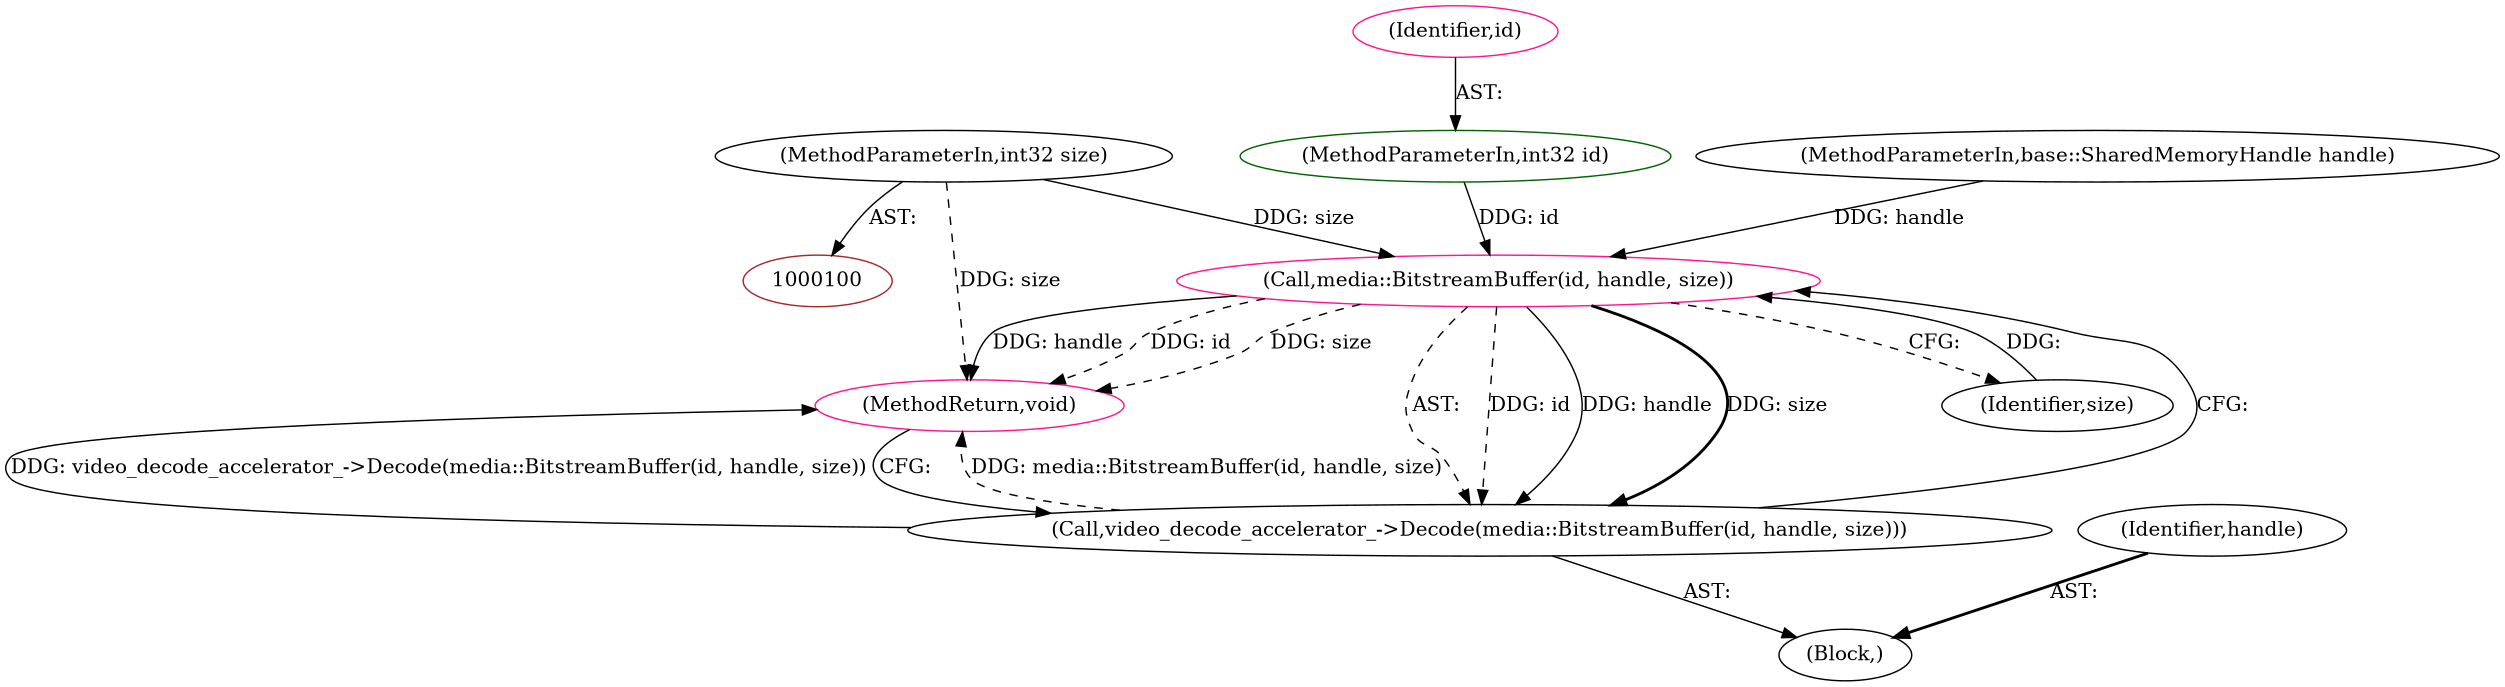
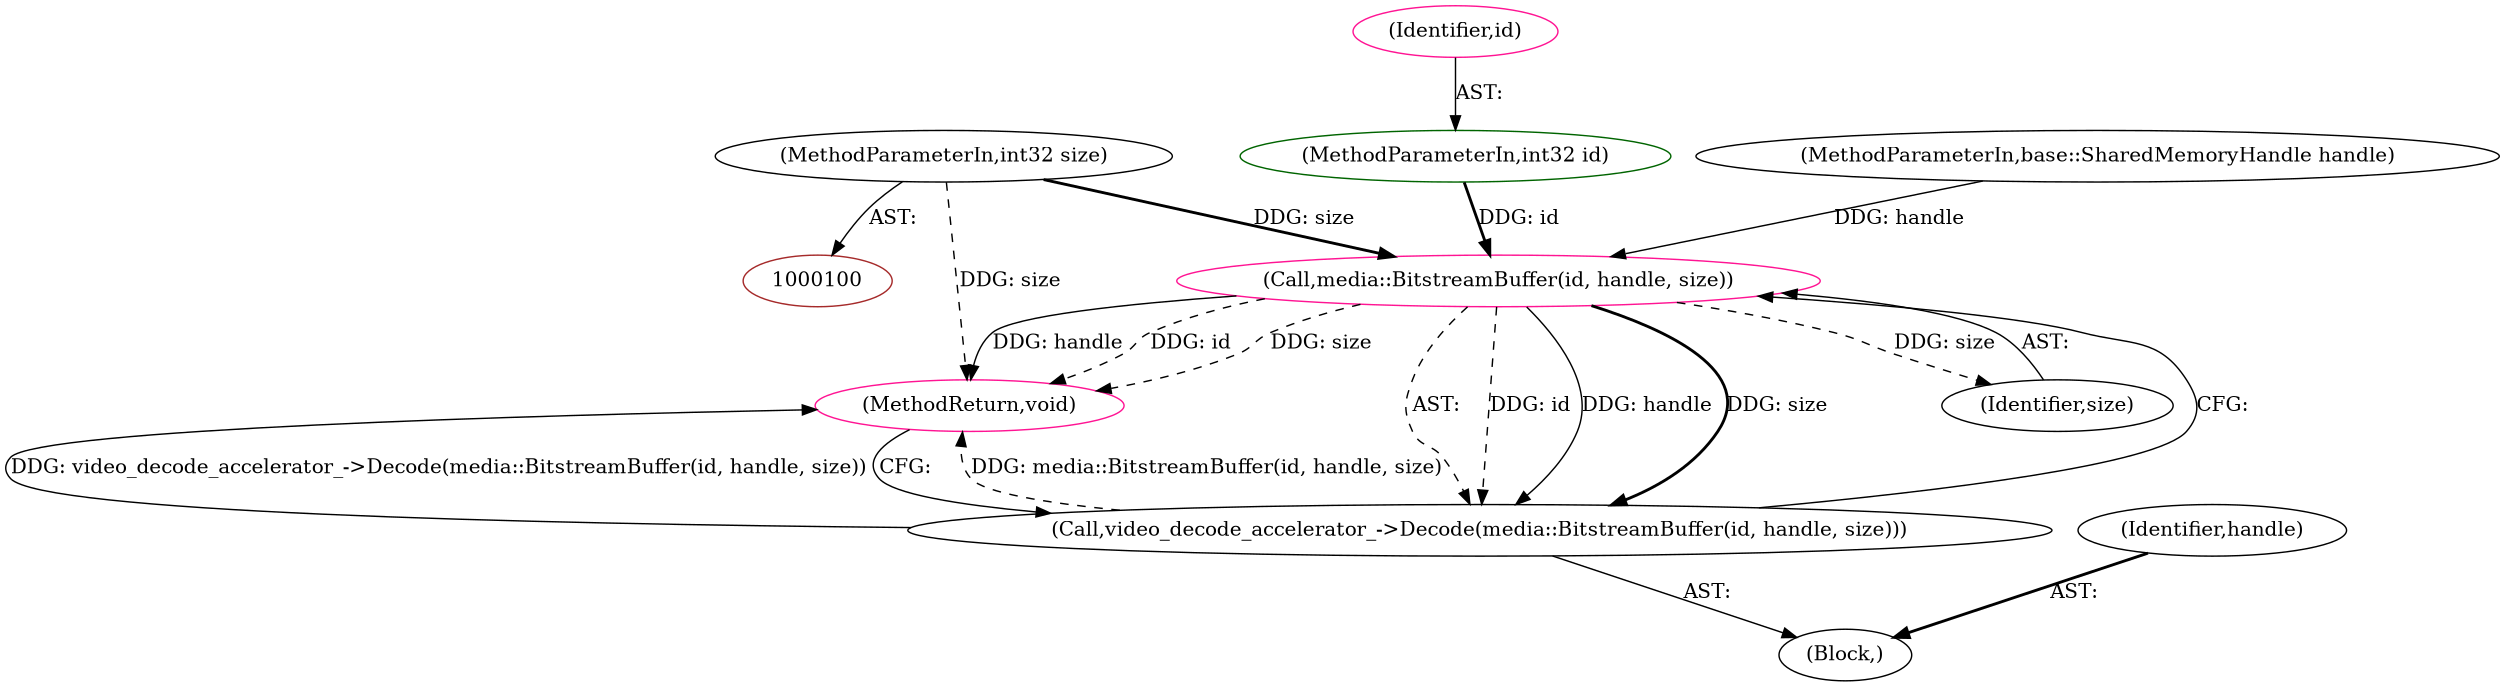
edge "(MethodParameterIn,int32 id)" -> "(Call,media::BitstreamBuffer(id, handle, size))": style solid -> bold
edge "(MethodParameterIn,int32 size)" -> "(Call,media::BitstreamBuffer(id, handle, size))": style solid -> bold
edge "(Call,media::BitstreamBuffer(id, handle, size))" -> "(Identifier,size)": label "CFG: " -> "DDG: size"
edge "(Identifier,size)" -> "(Call,media::BitstreamBuffer(id, handle, size))": label "DDG: " -> "AST: "
